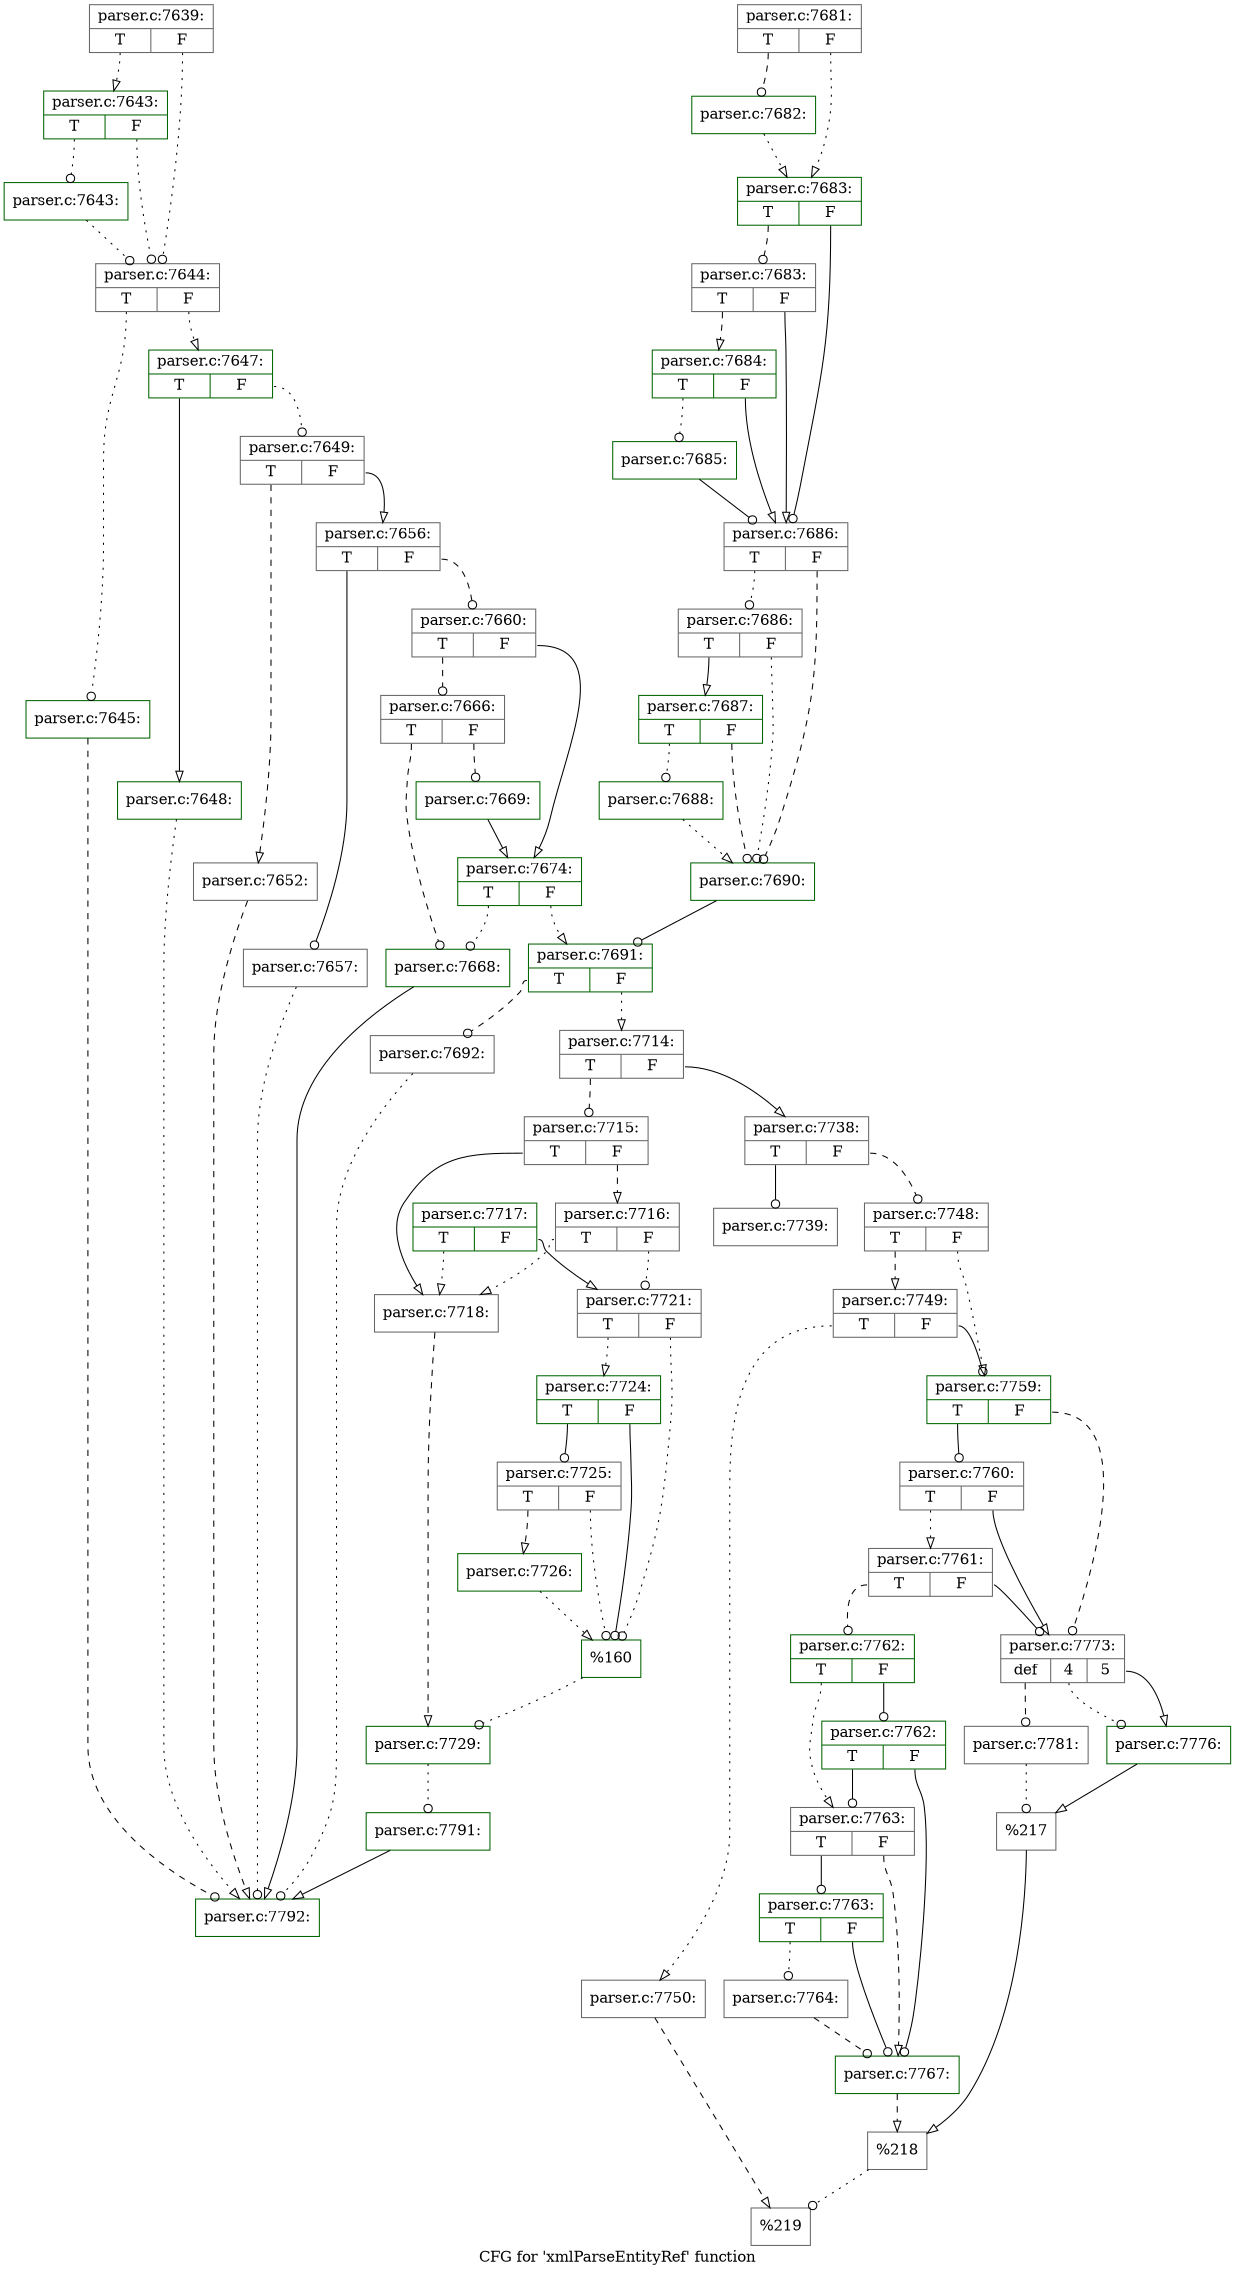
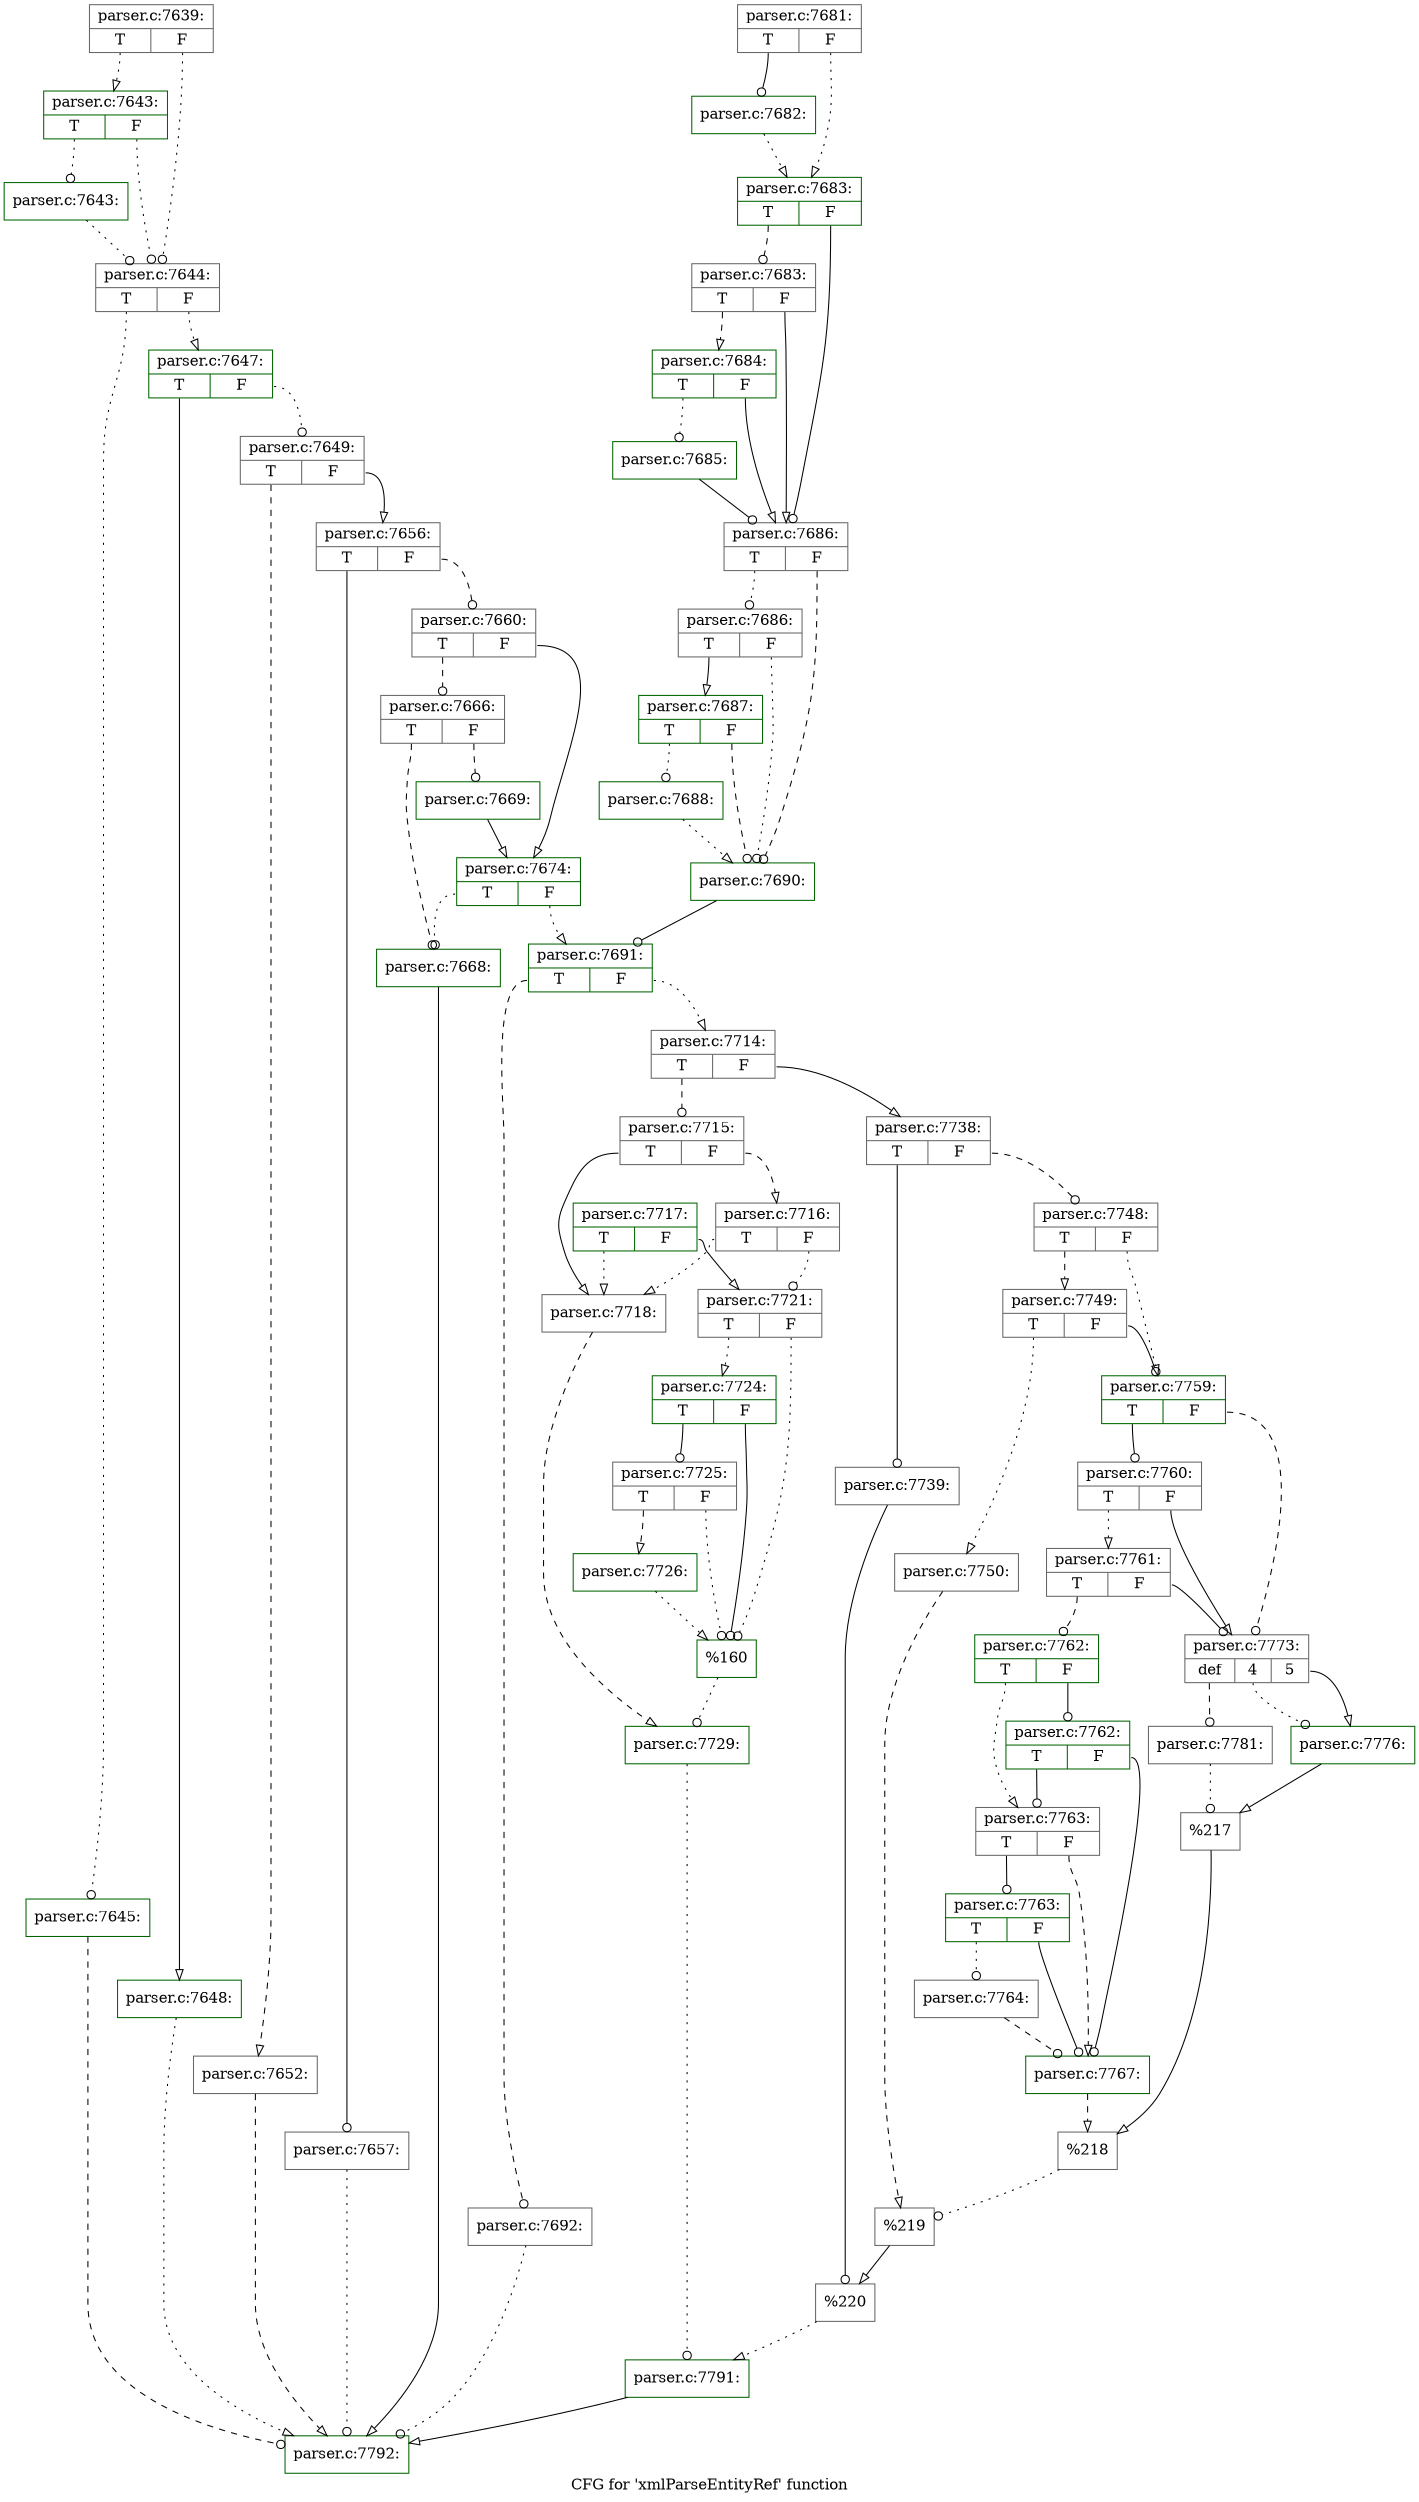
edge "parser.c:7681:" -> "parser.c:7682:": style dashed -> solid
node "%220": added
